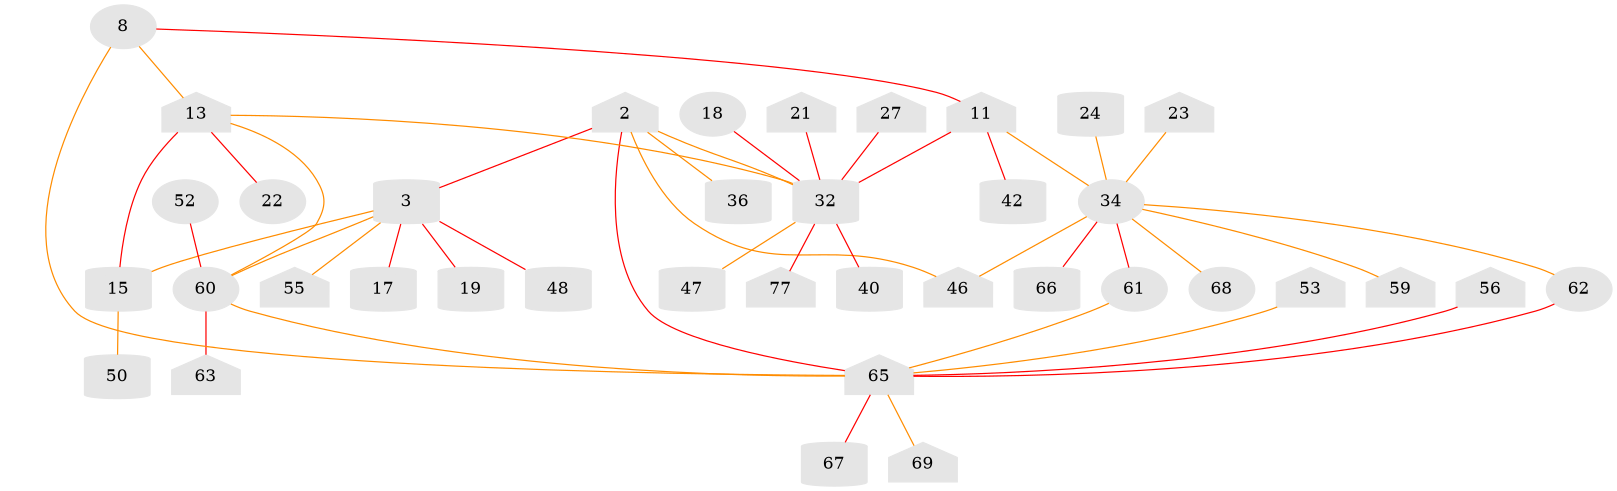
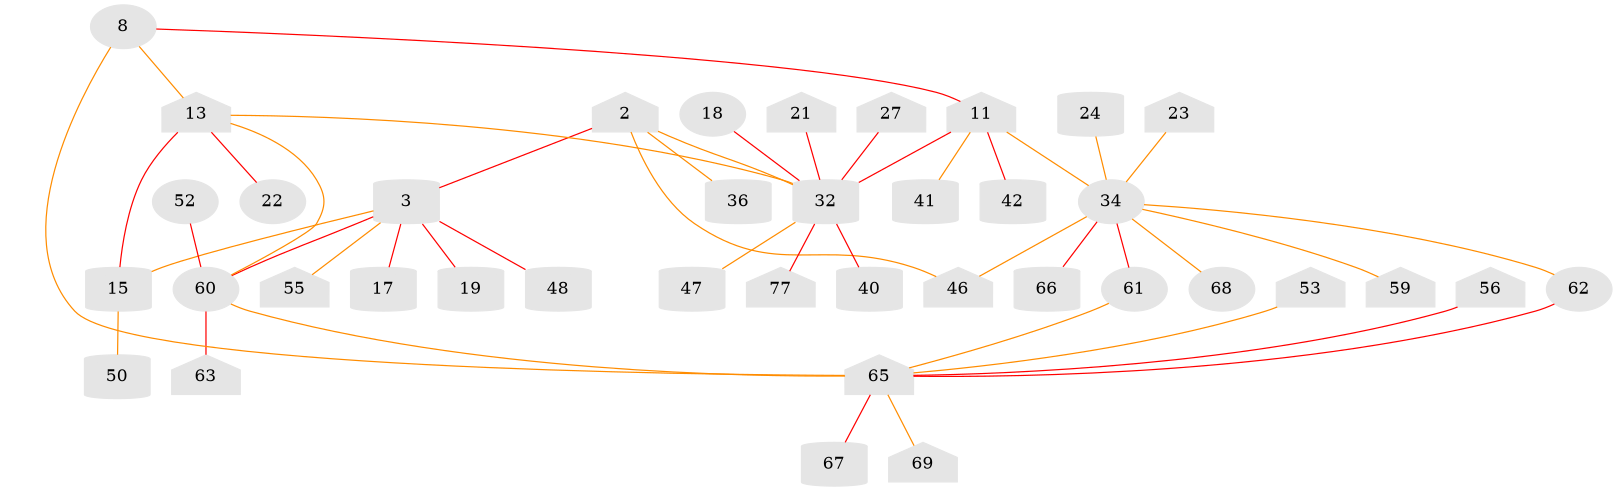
node "41": added
edge "3" -- "60": color darkorange -> red
edge "2" -- "65": removed
